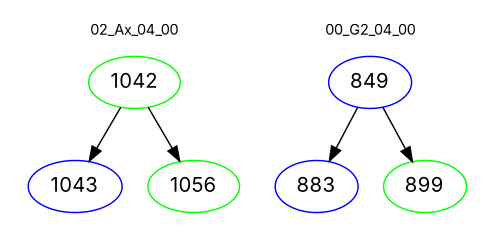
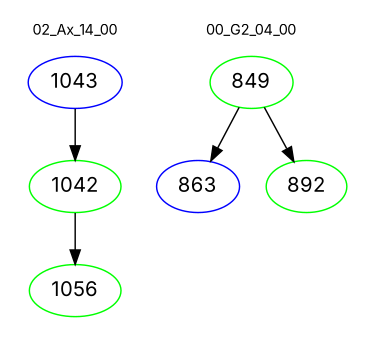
cluster "02_Ax_04_00": label "02_Ax_04_00" -> "02_Ax_14_00"
node "849": color blue -> green
edge "1042" -> "1043": reversed
node "883": label "883" -> "863"
node "899": label "899" -> "892"
